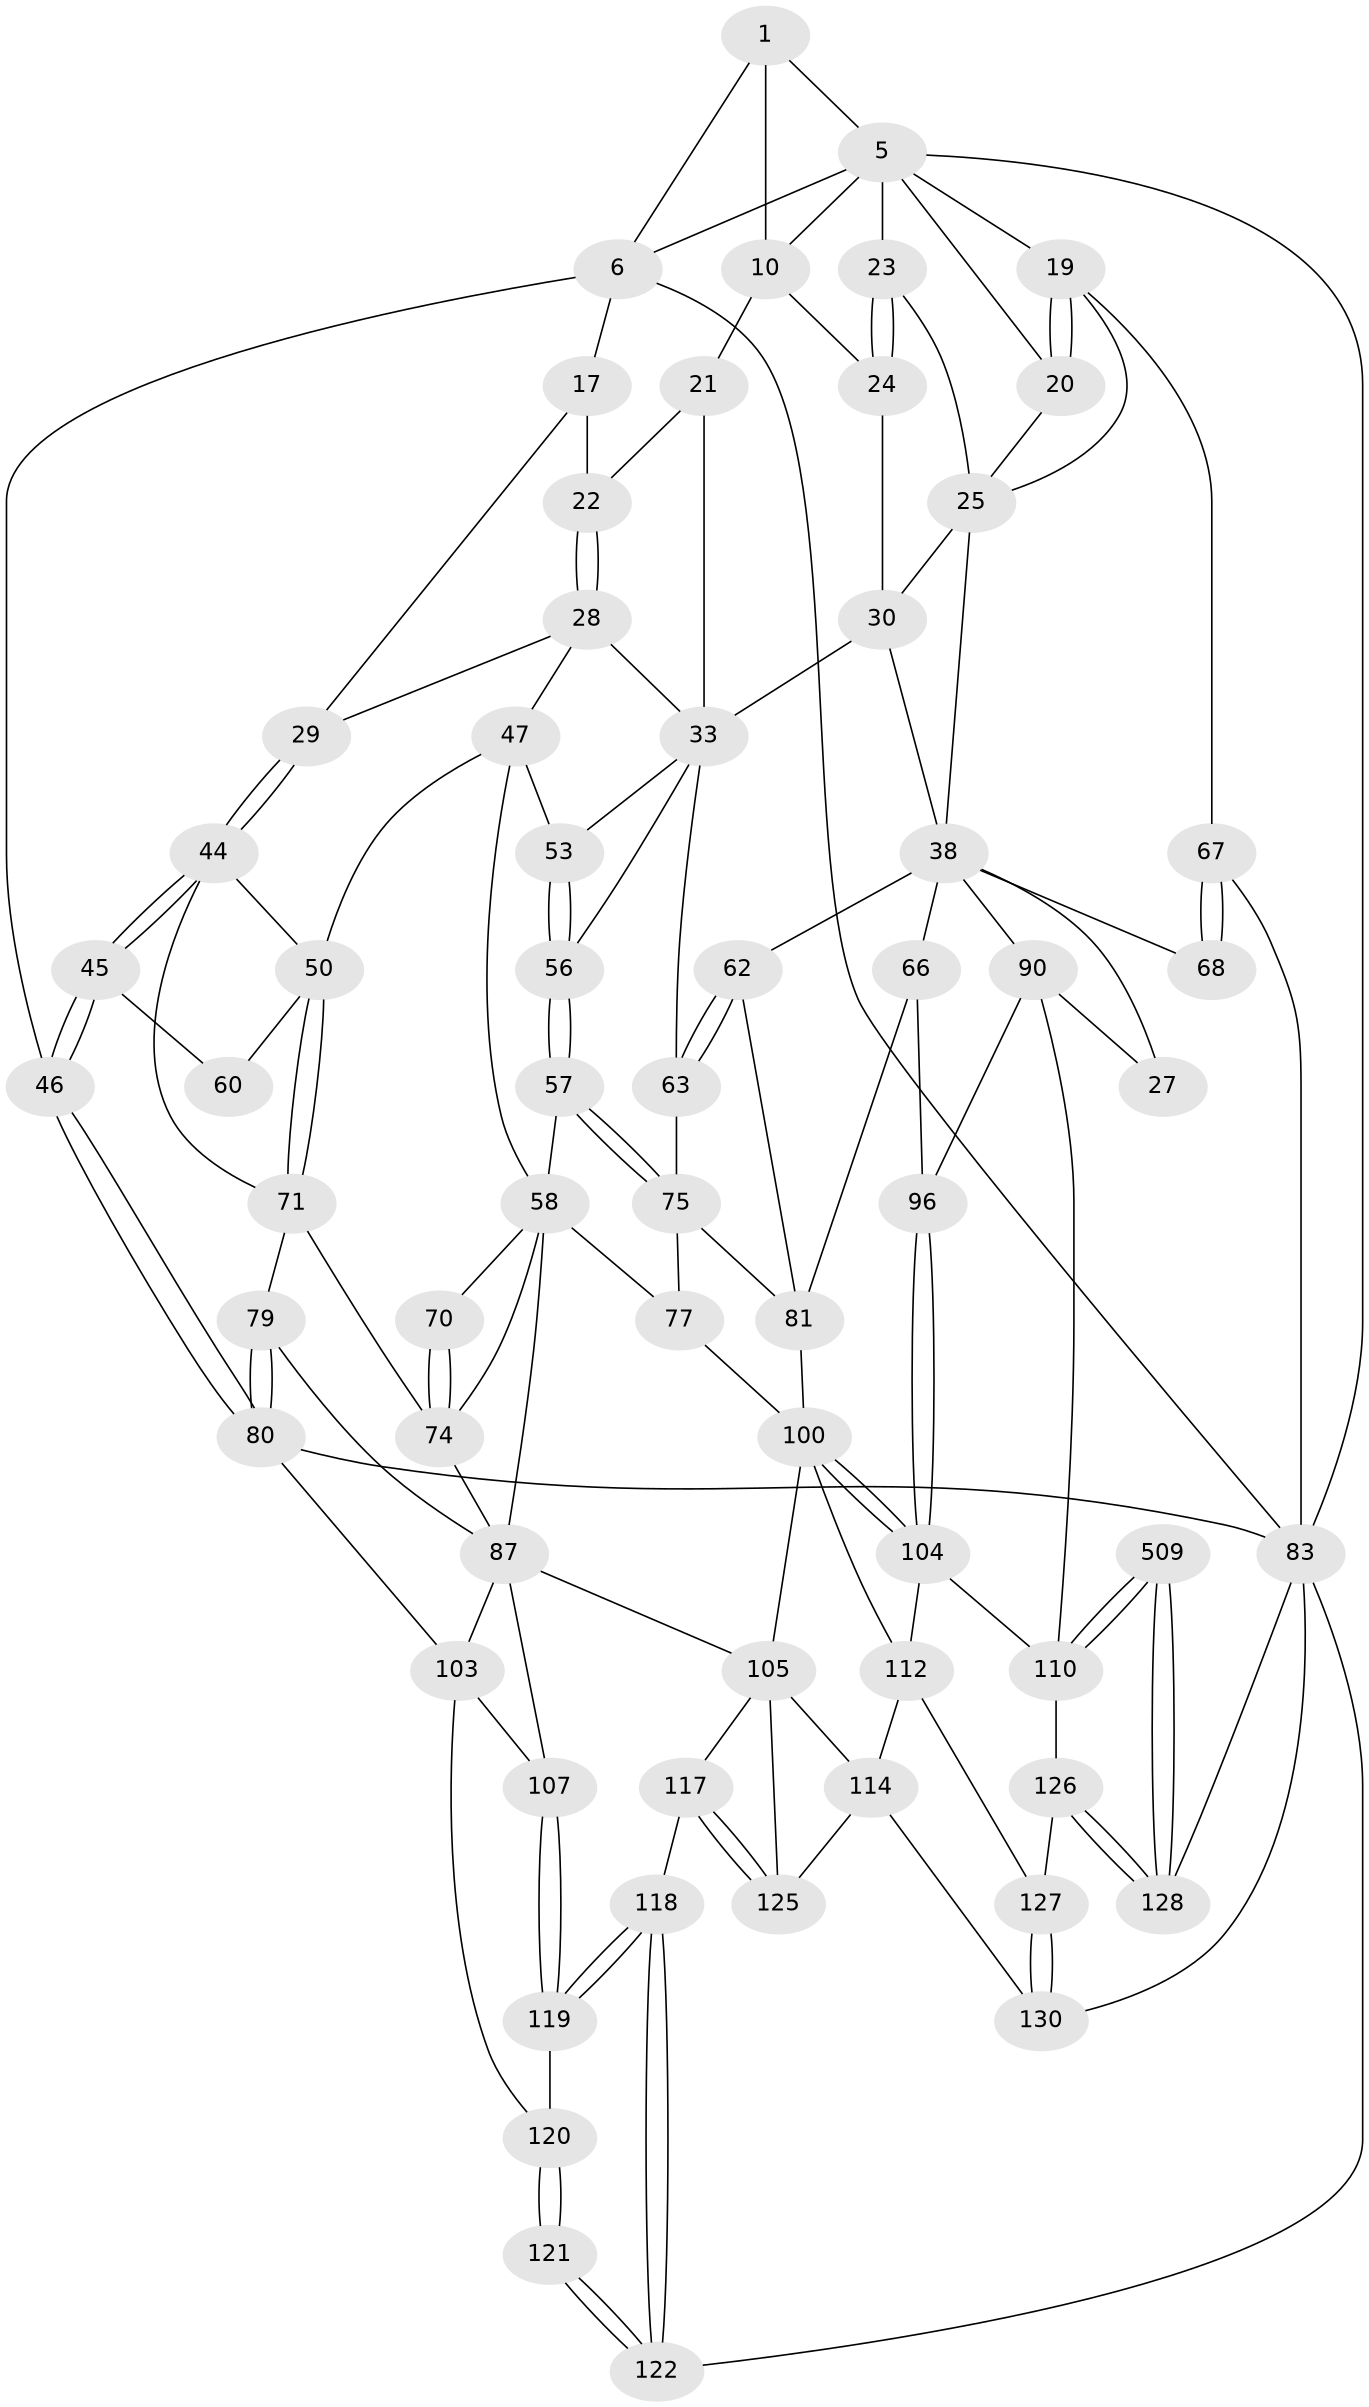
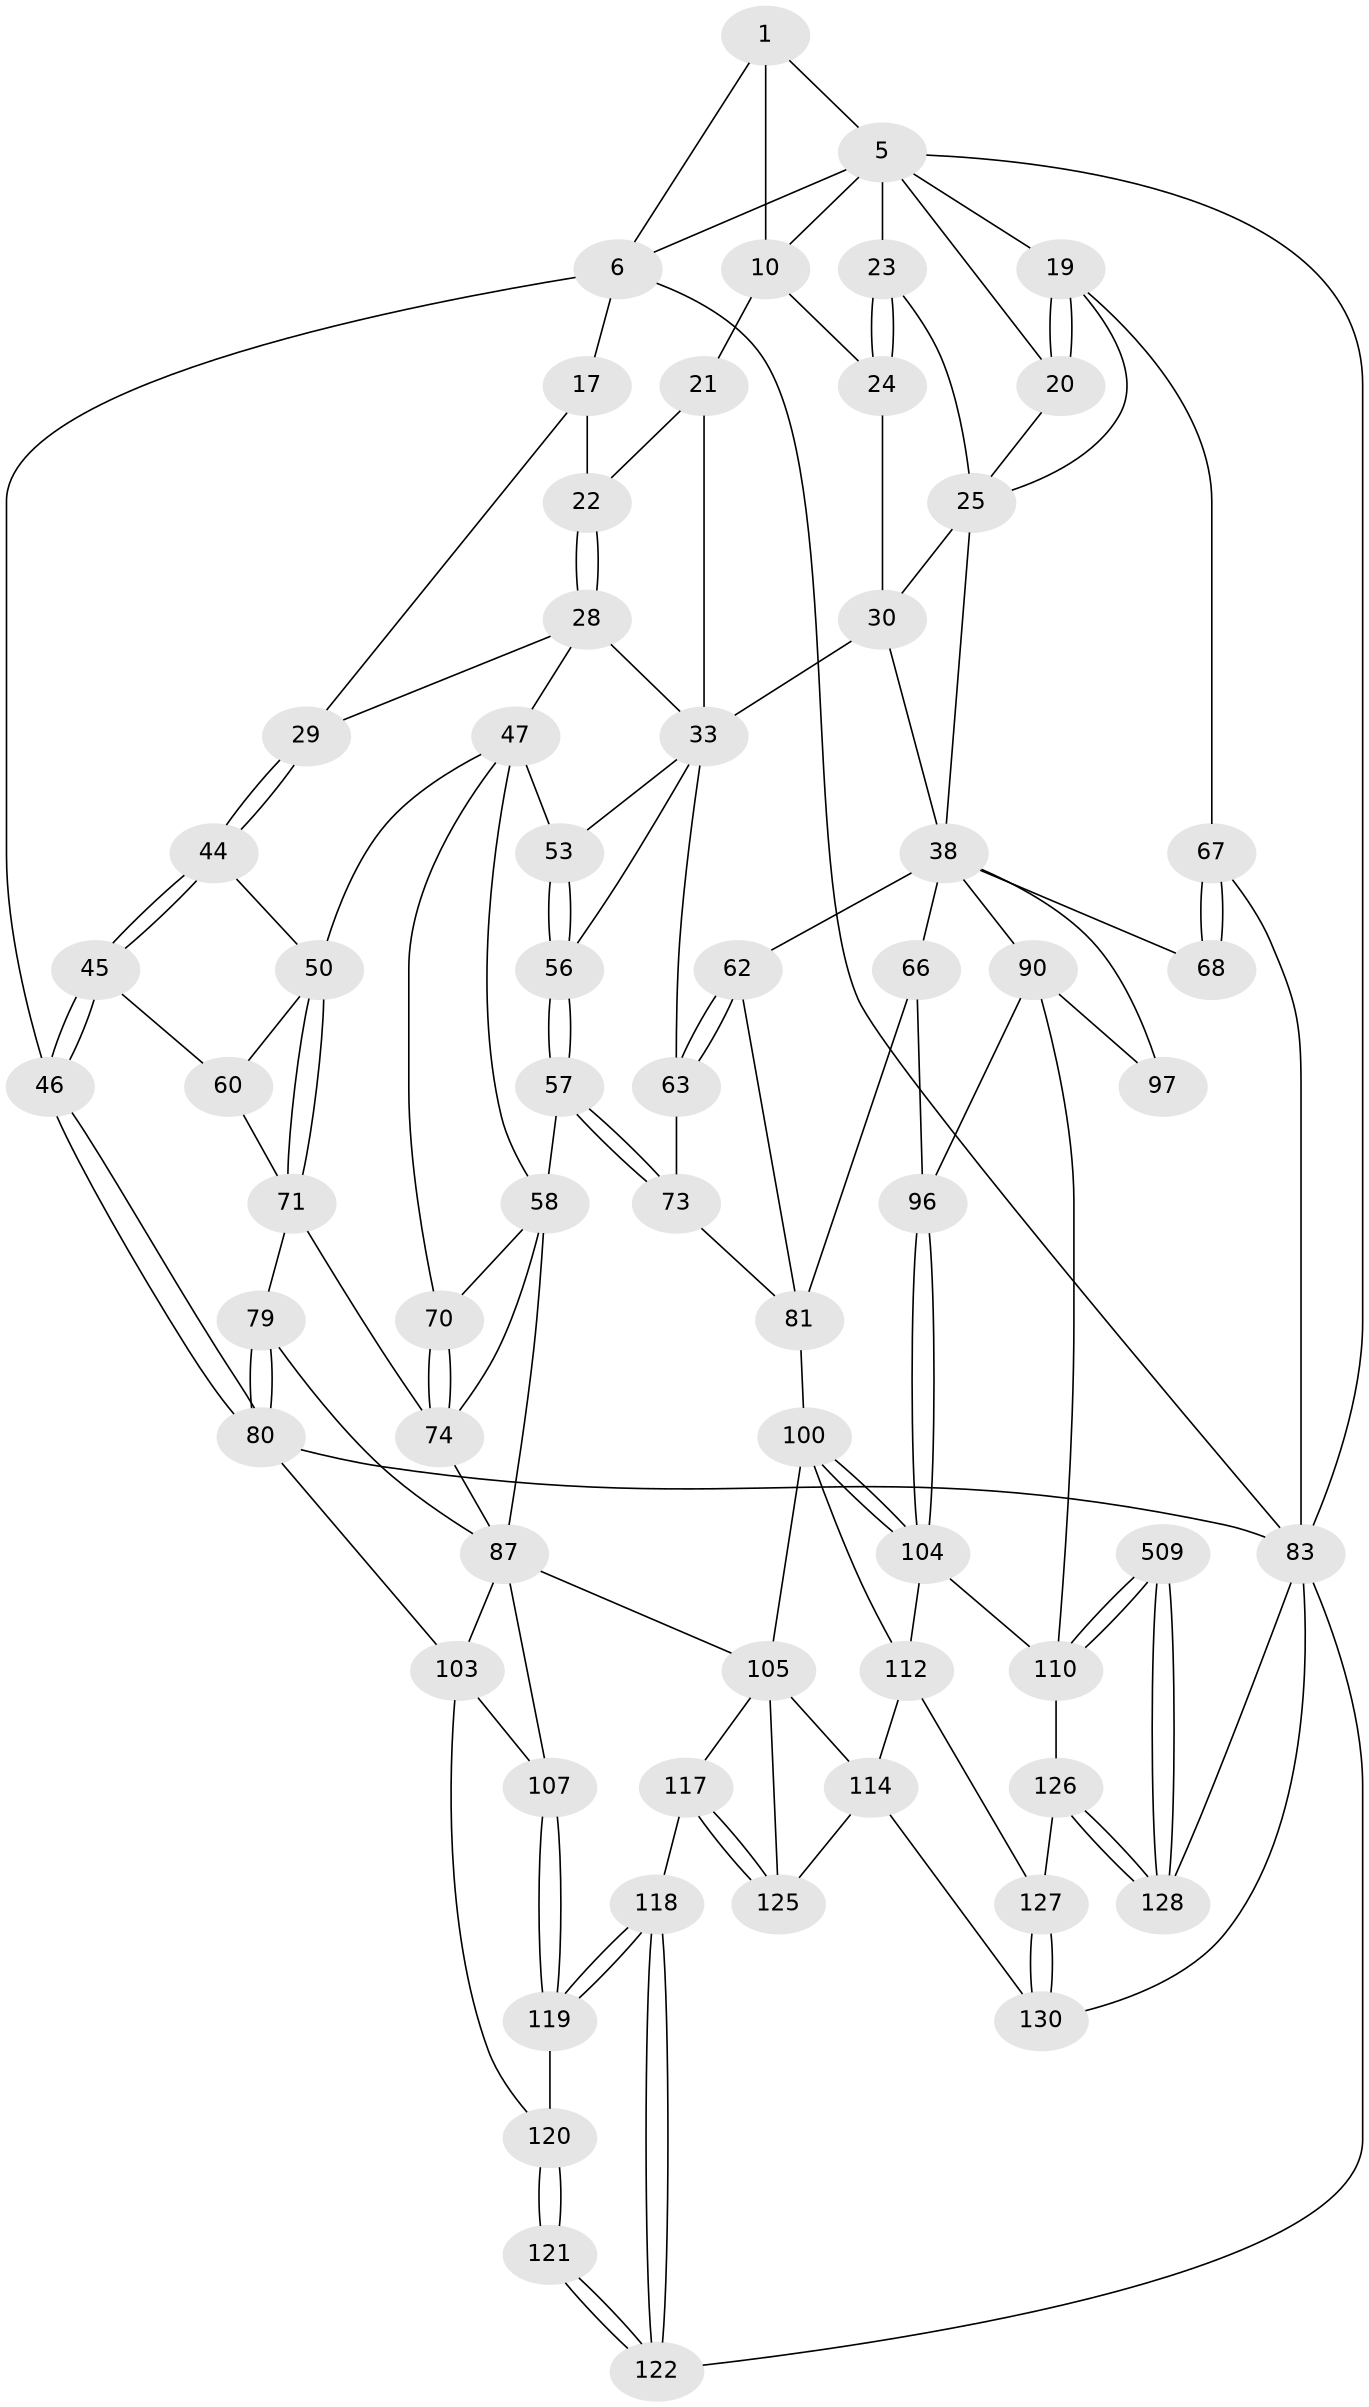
edge "47" -- "70": added
edge "44" -- "71": now "60" -- "71"
node "27": label "27" -> "97"
node "75": label "75" -> "73"
node "77": removed
